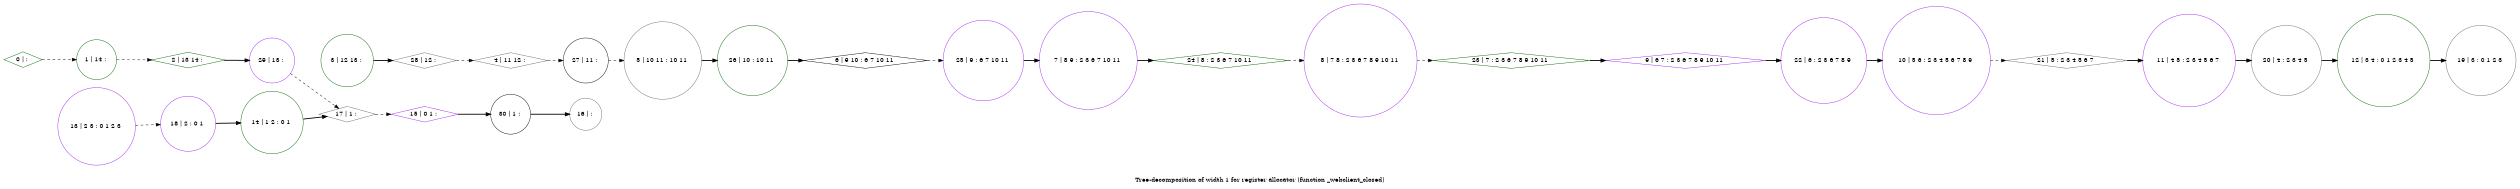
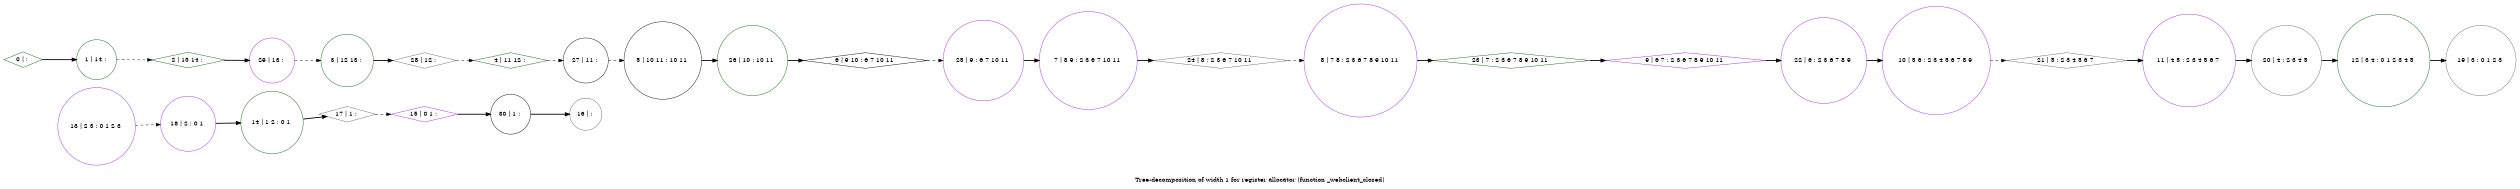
edge "0 | :" -> "1 | 14 :": style dashed -> bold
node "4 | 11 12 :": color gray40 -> darkgreen
node "5 | 10 11 : 10 11": color gray40 -> black
node "24 | 8 : 2 3 6 7 10 11": color darkgreen -> gray40
edge "8 | 7 8 : 2 3 6 7 8 9 10 11" -> "23 | 7 : 2 3 6 7 8 9 10 11": style dashed -> bold
edge "29 | 13 :" -> "17 | 1 :": now "29 | 13 :" -> "3 | 12 13 :"
